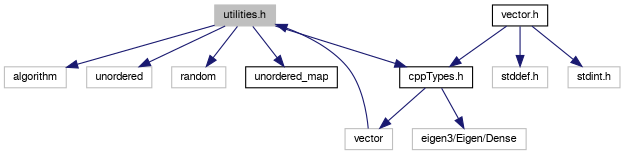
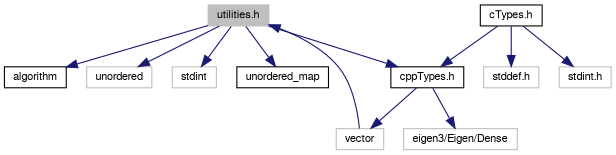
node "vector.h": label "vector.h" -> "cTypes.h"
node "algorithm": color grey75 -> black
node "random": label "random" -> "stdint"
